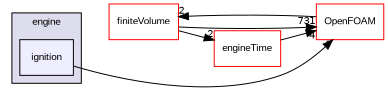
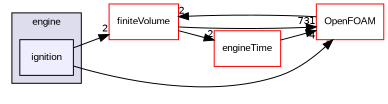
edge "ignition" -> "finiteVolume": added
